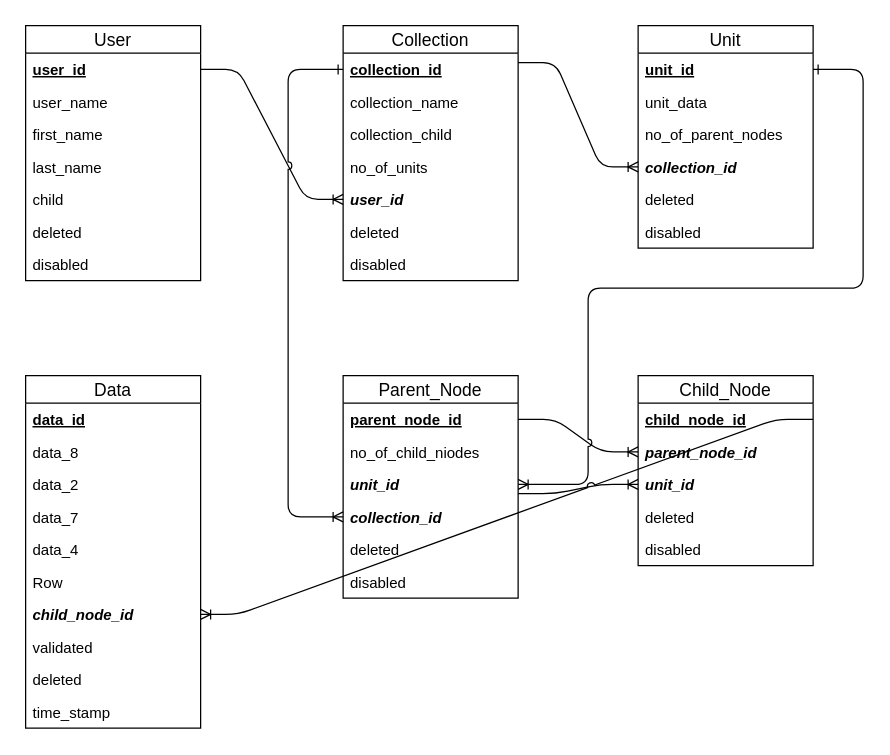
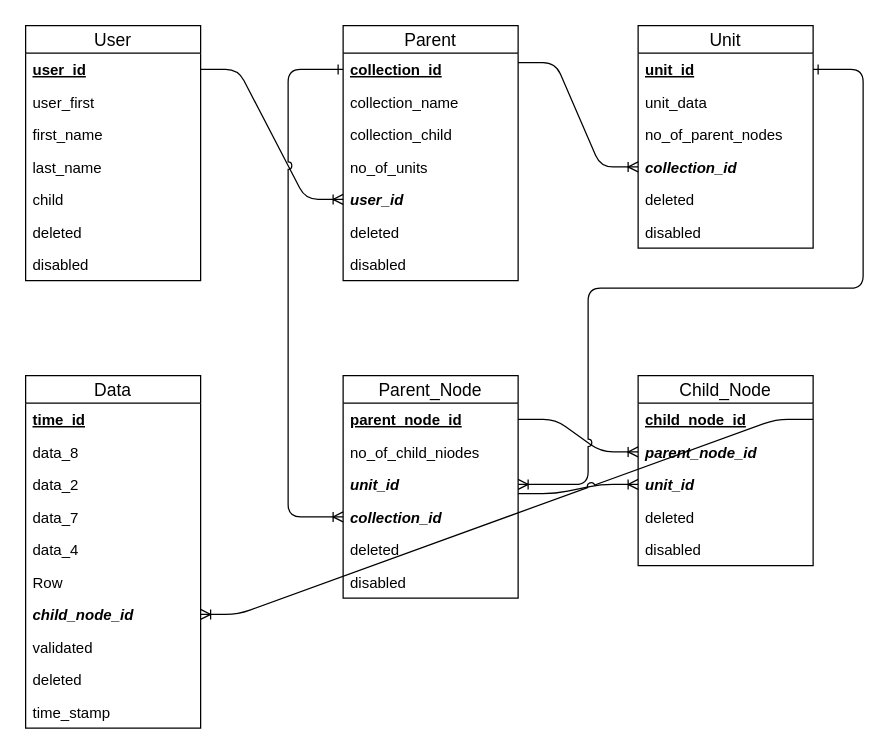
node "Collection": label "Collection" -> "Parent"
node "user_name": label "user_name" -> "user_first"
node "data_id": label "data_id" -> "time_id"
